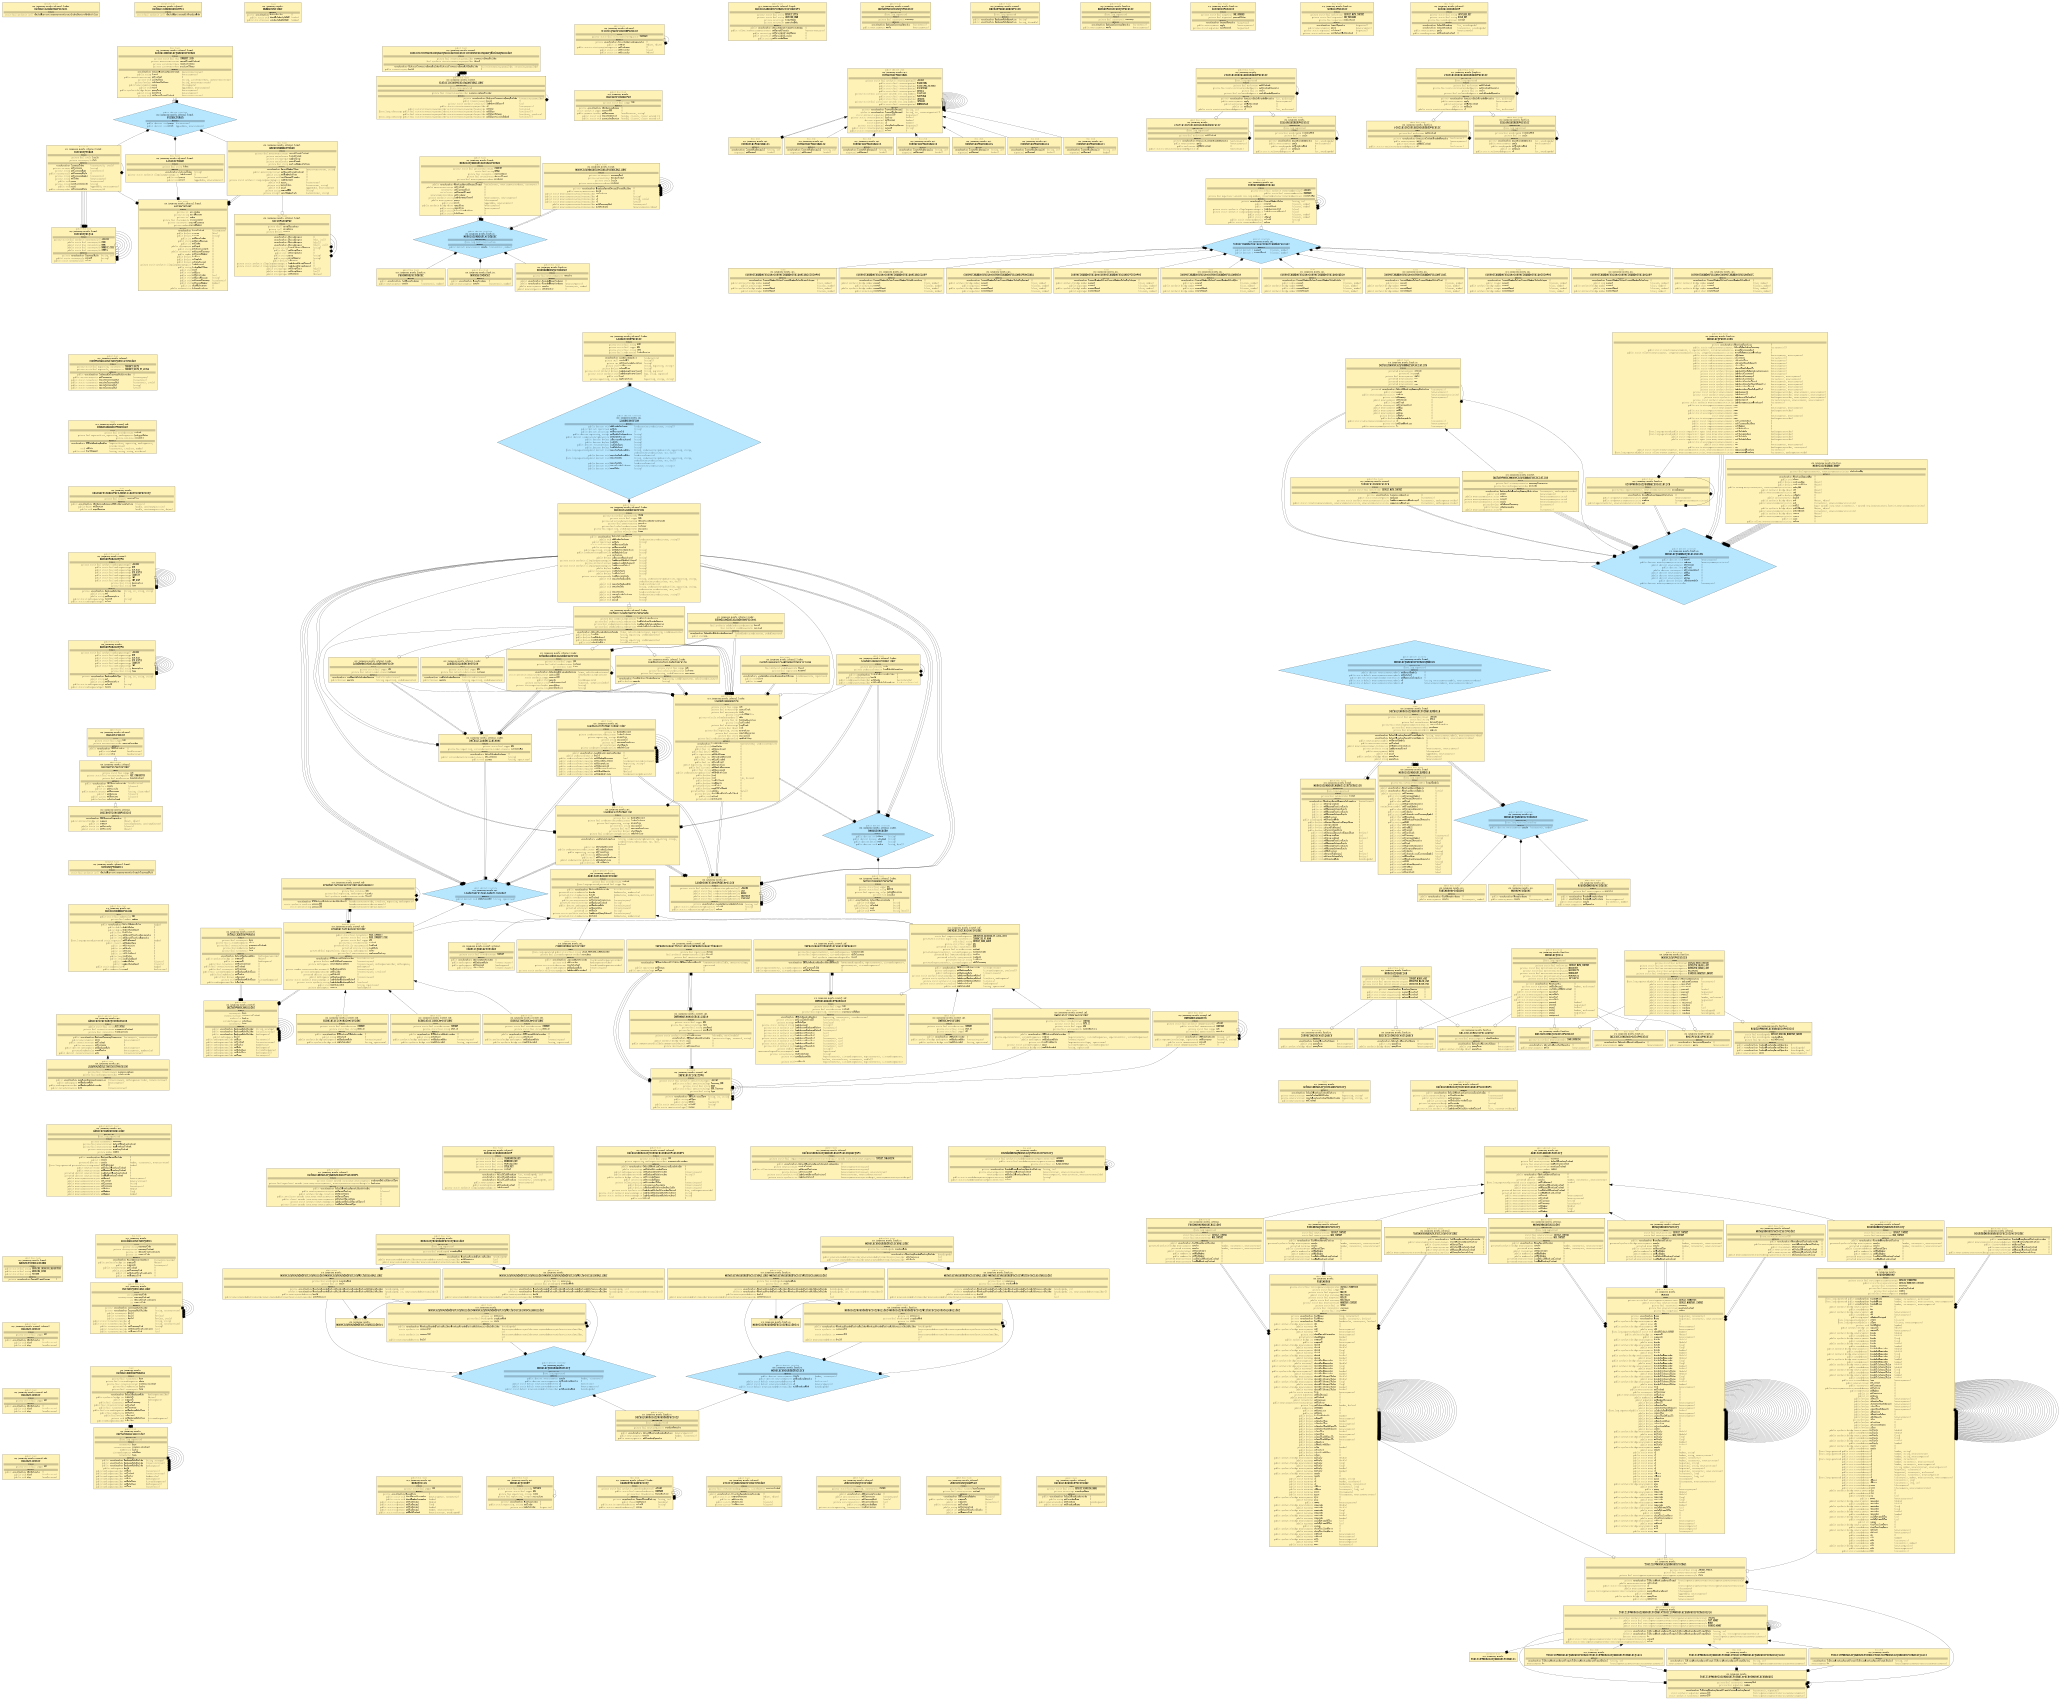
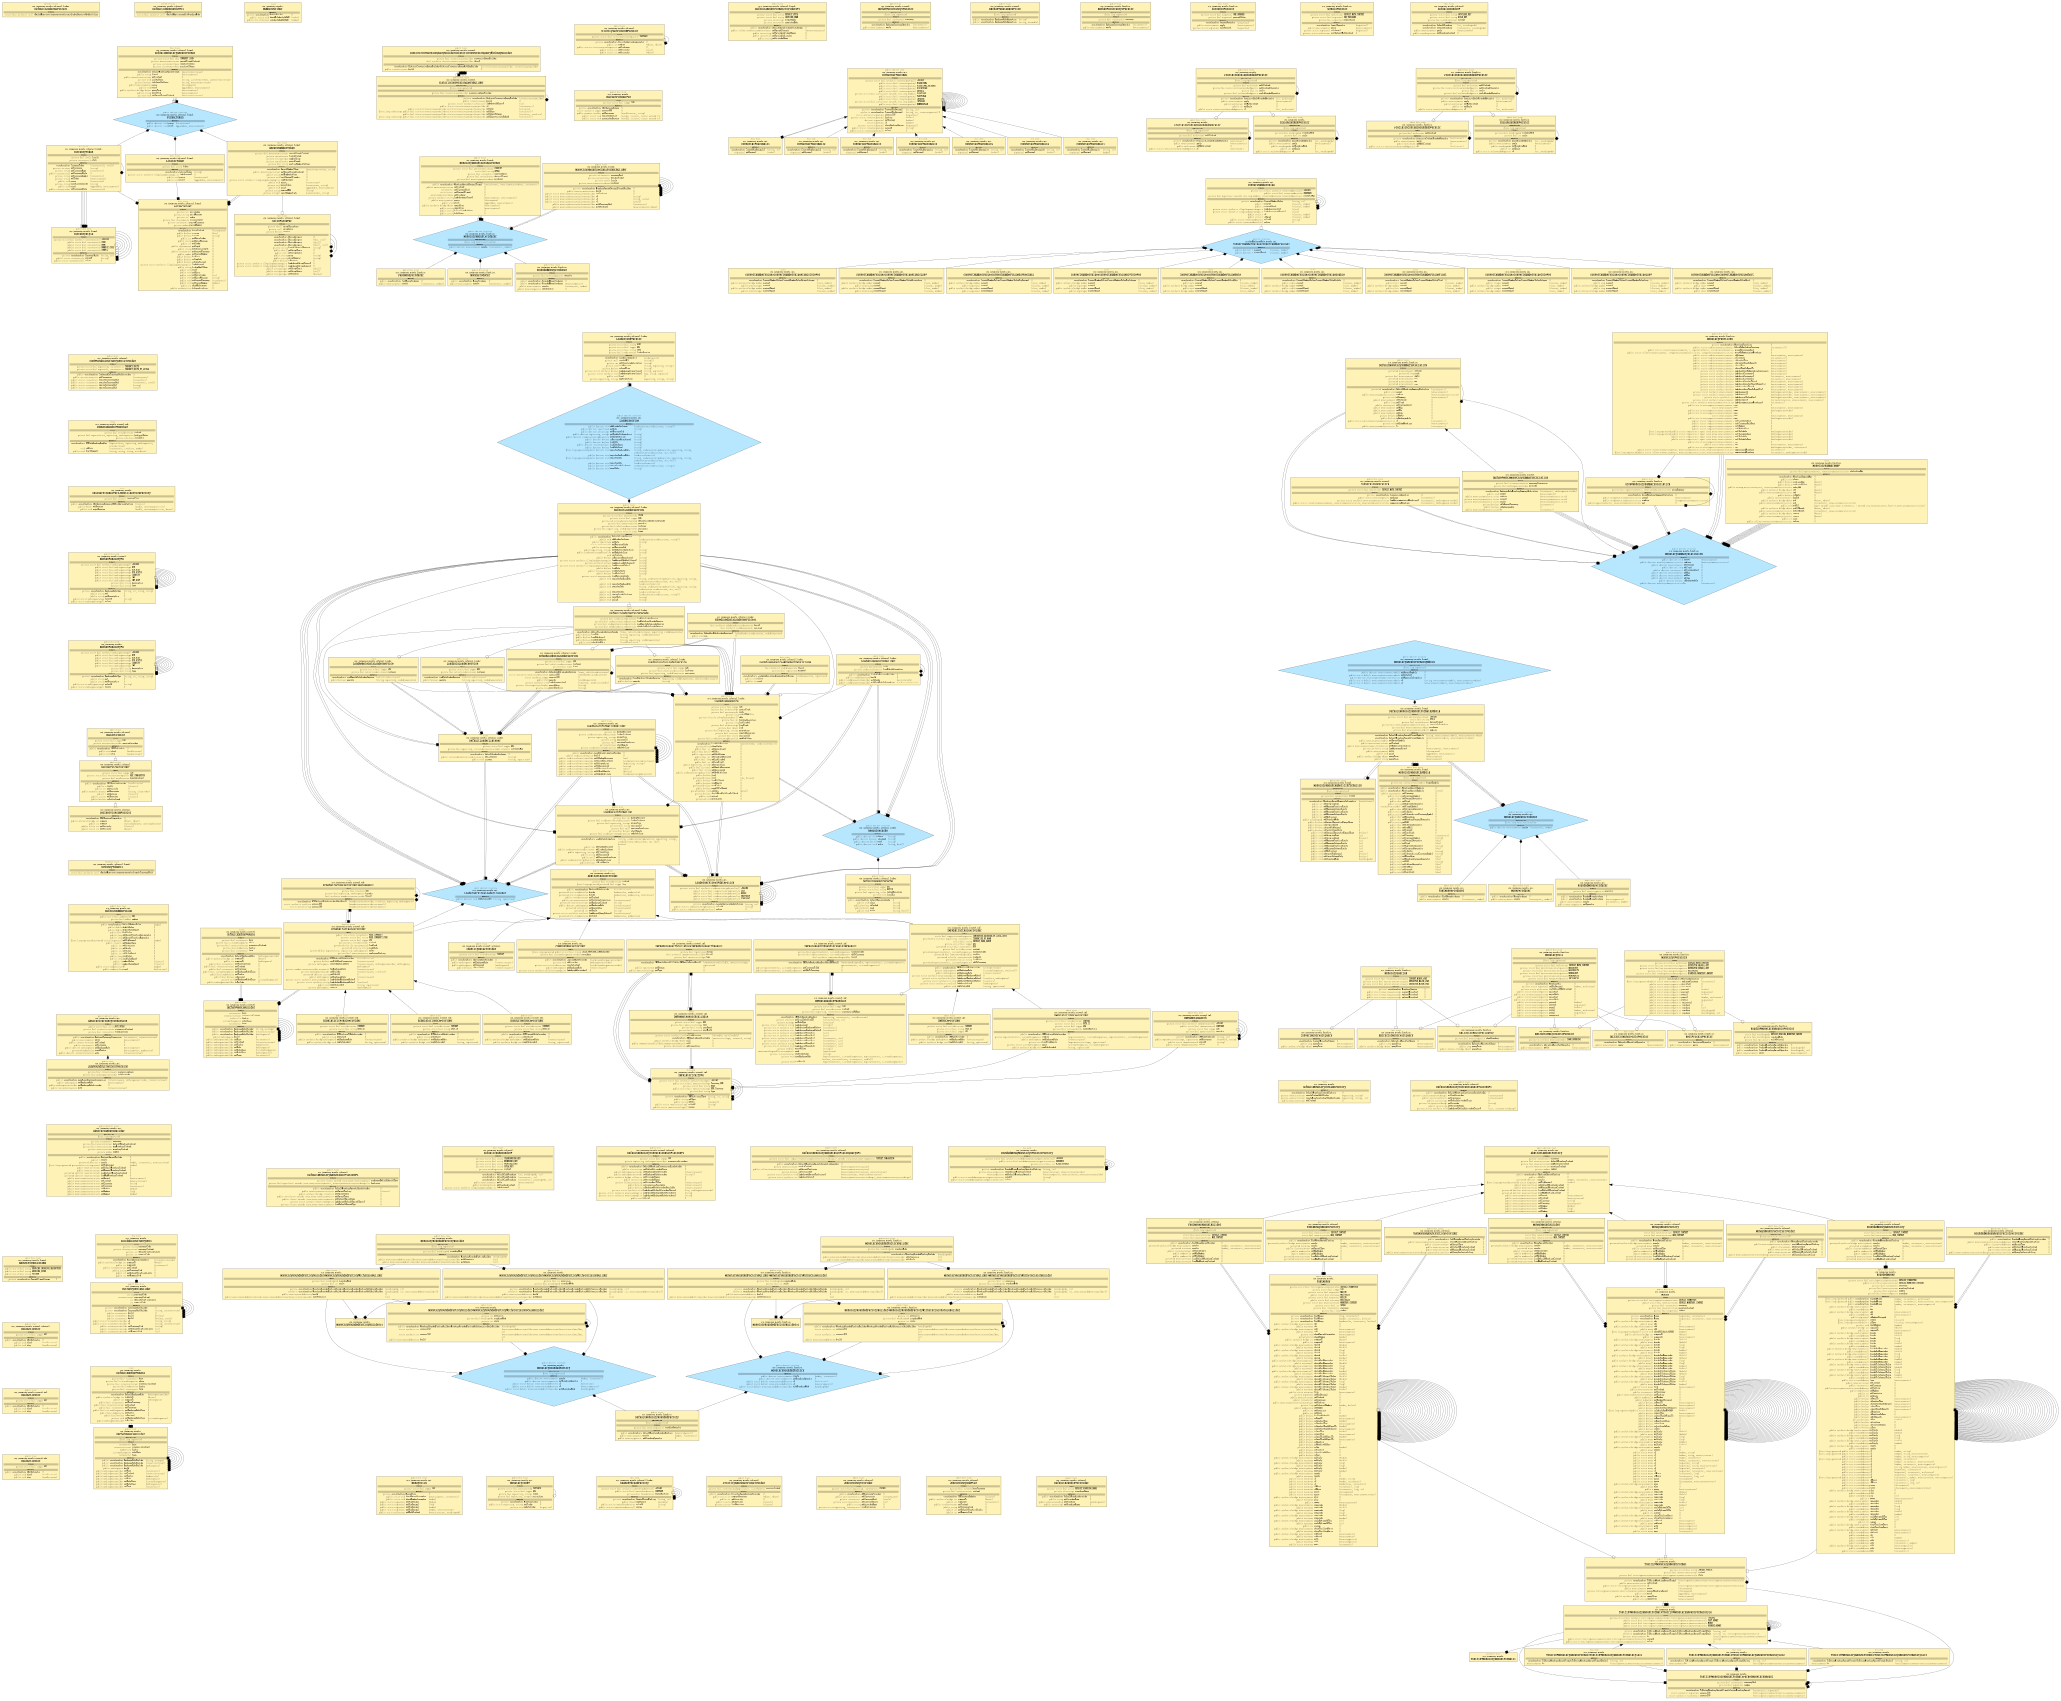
node "abstract interface": text "org.javamoney.moneta.spi." -> "org.findExchangeRate.moneta.spi."
